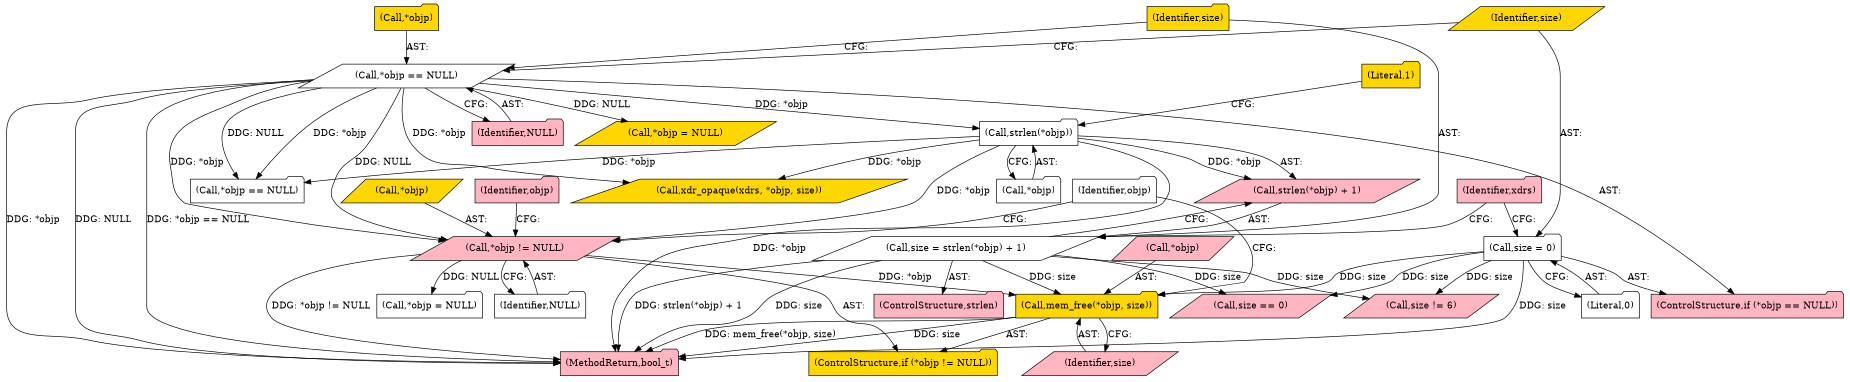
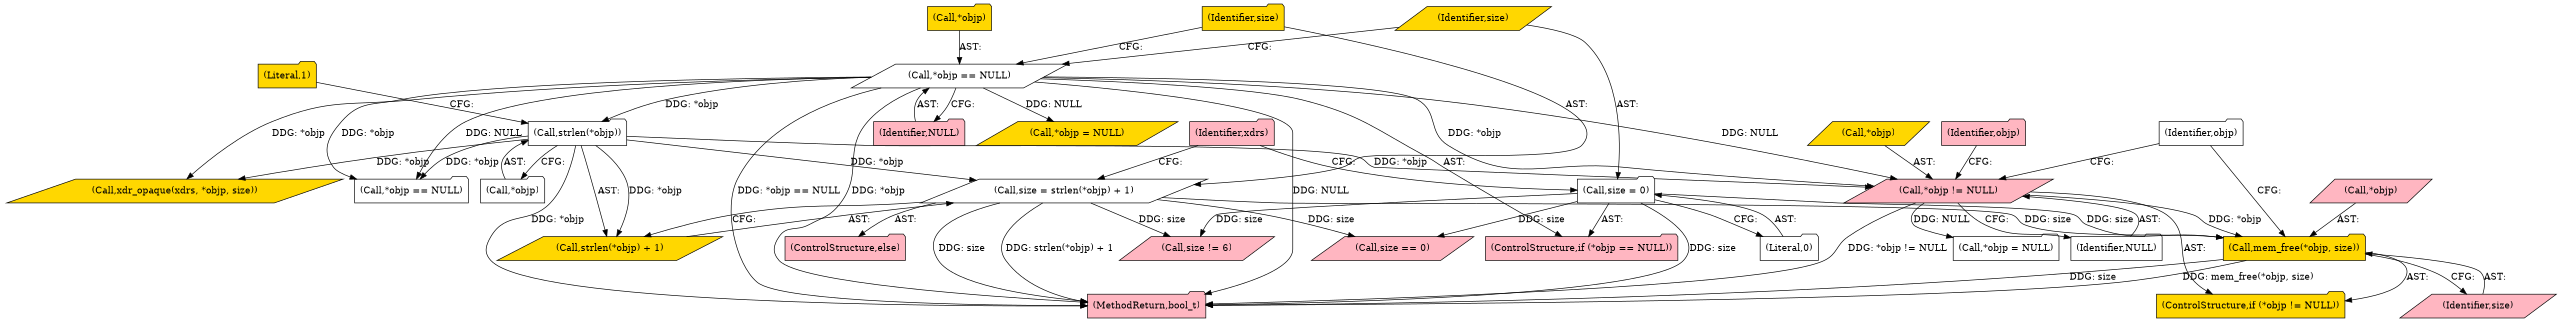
edge "(Call,strlen(*objp))" -> "(Call,size = strlen(*objp) + 1)": added, label "DDG: *objp"
node "(Call,strlen(*objp) + 1)": fillcolor lightpink -> gold
node "(ControlStructure,strlen)": label "(ControlStructure,strlen)" -> "(ControlStructure,else)"
